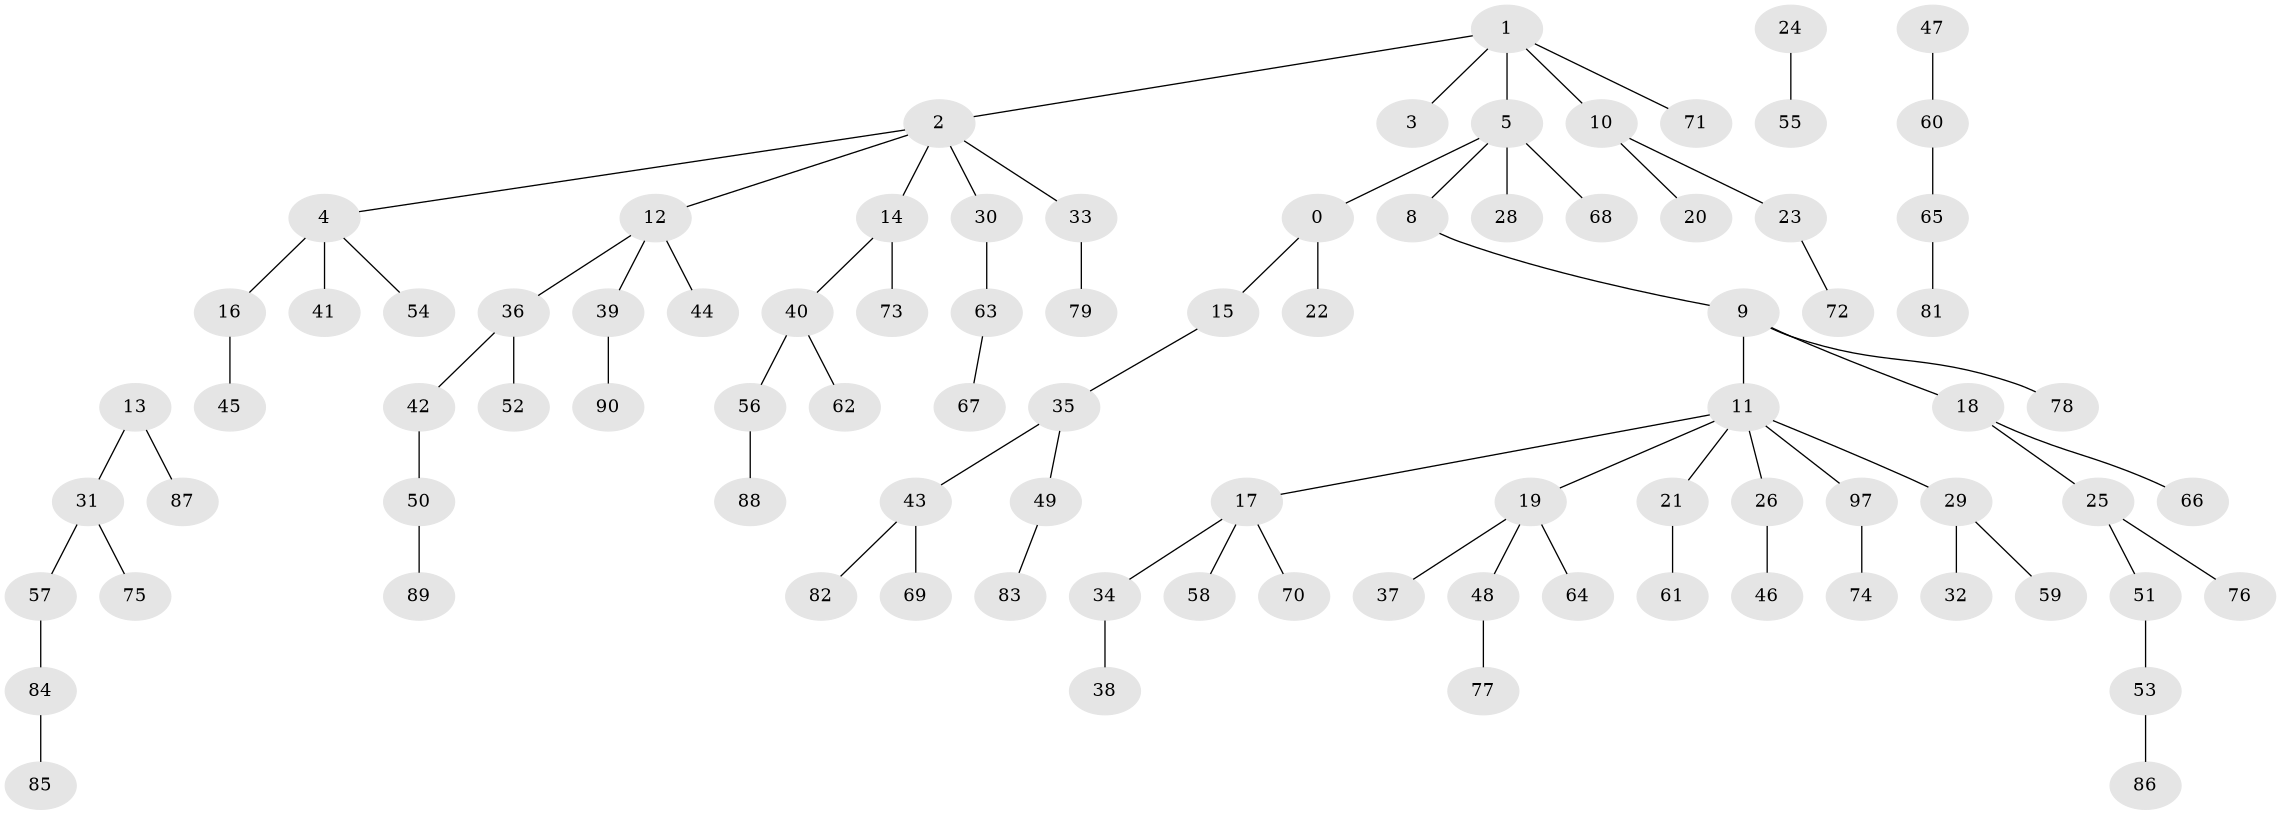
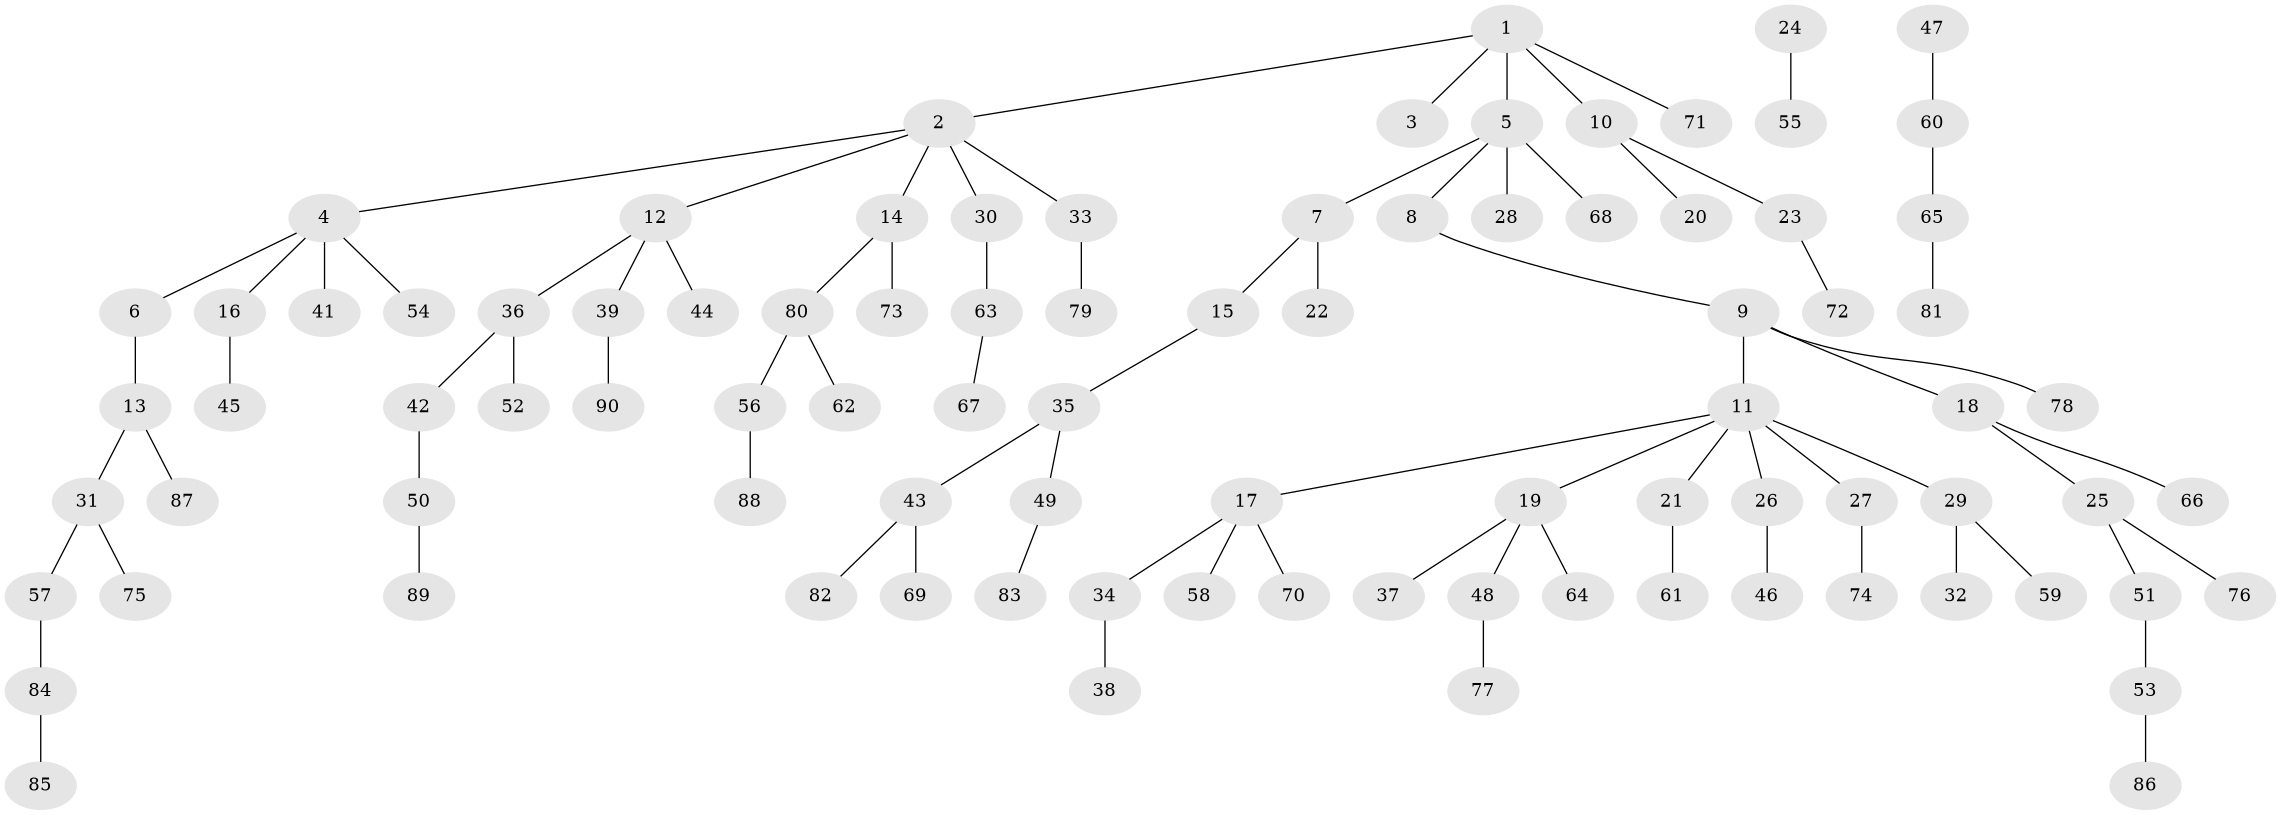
node "0": label "0" -> "7"
node "6": added
node "40": label "40" -> "80"
node "97": label "97" -> "27"
